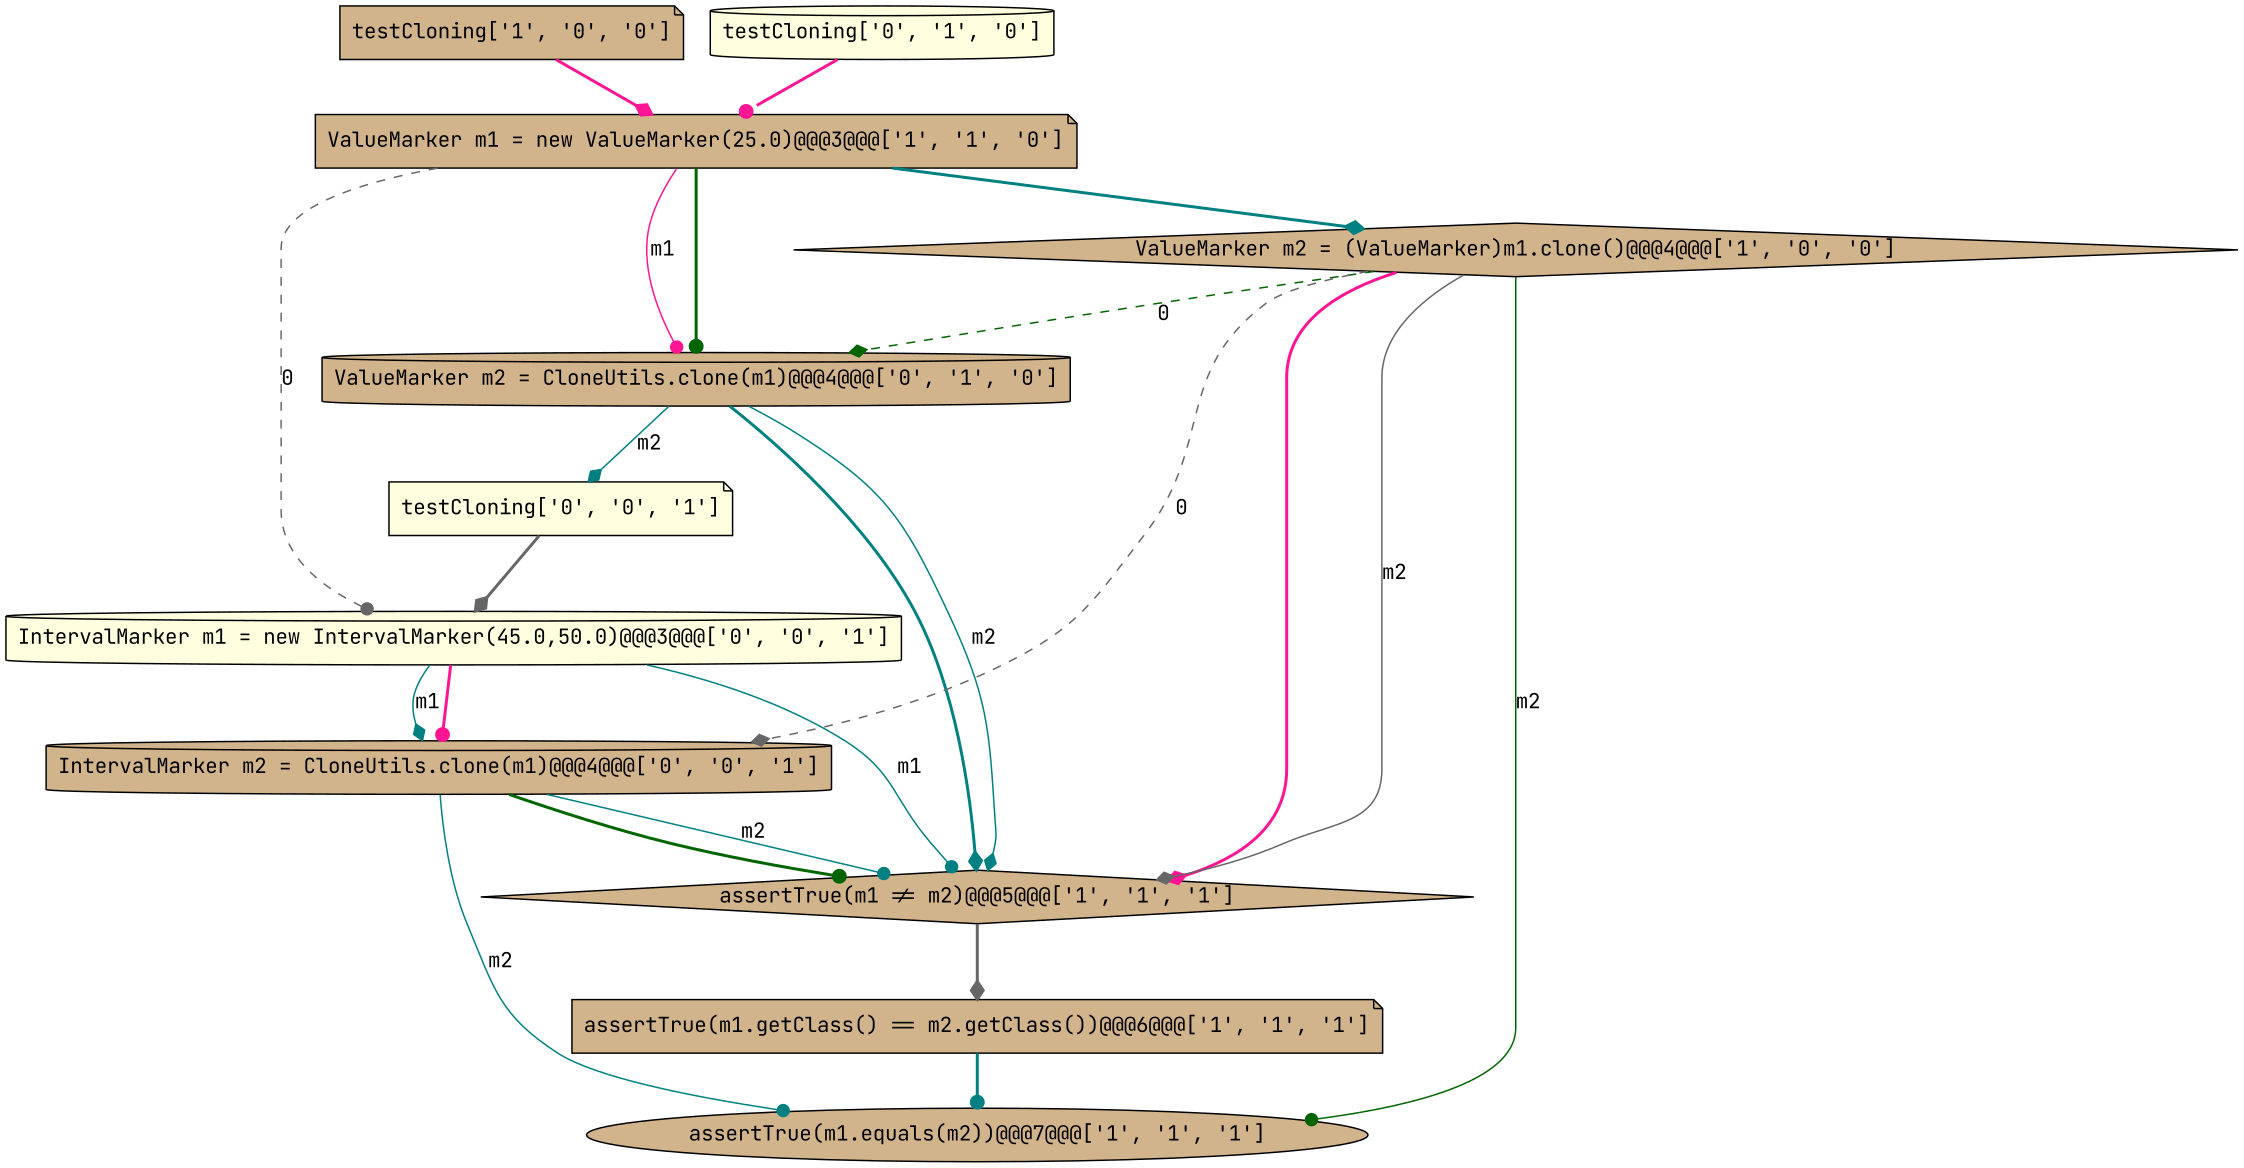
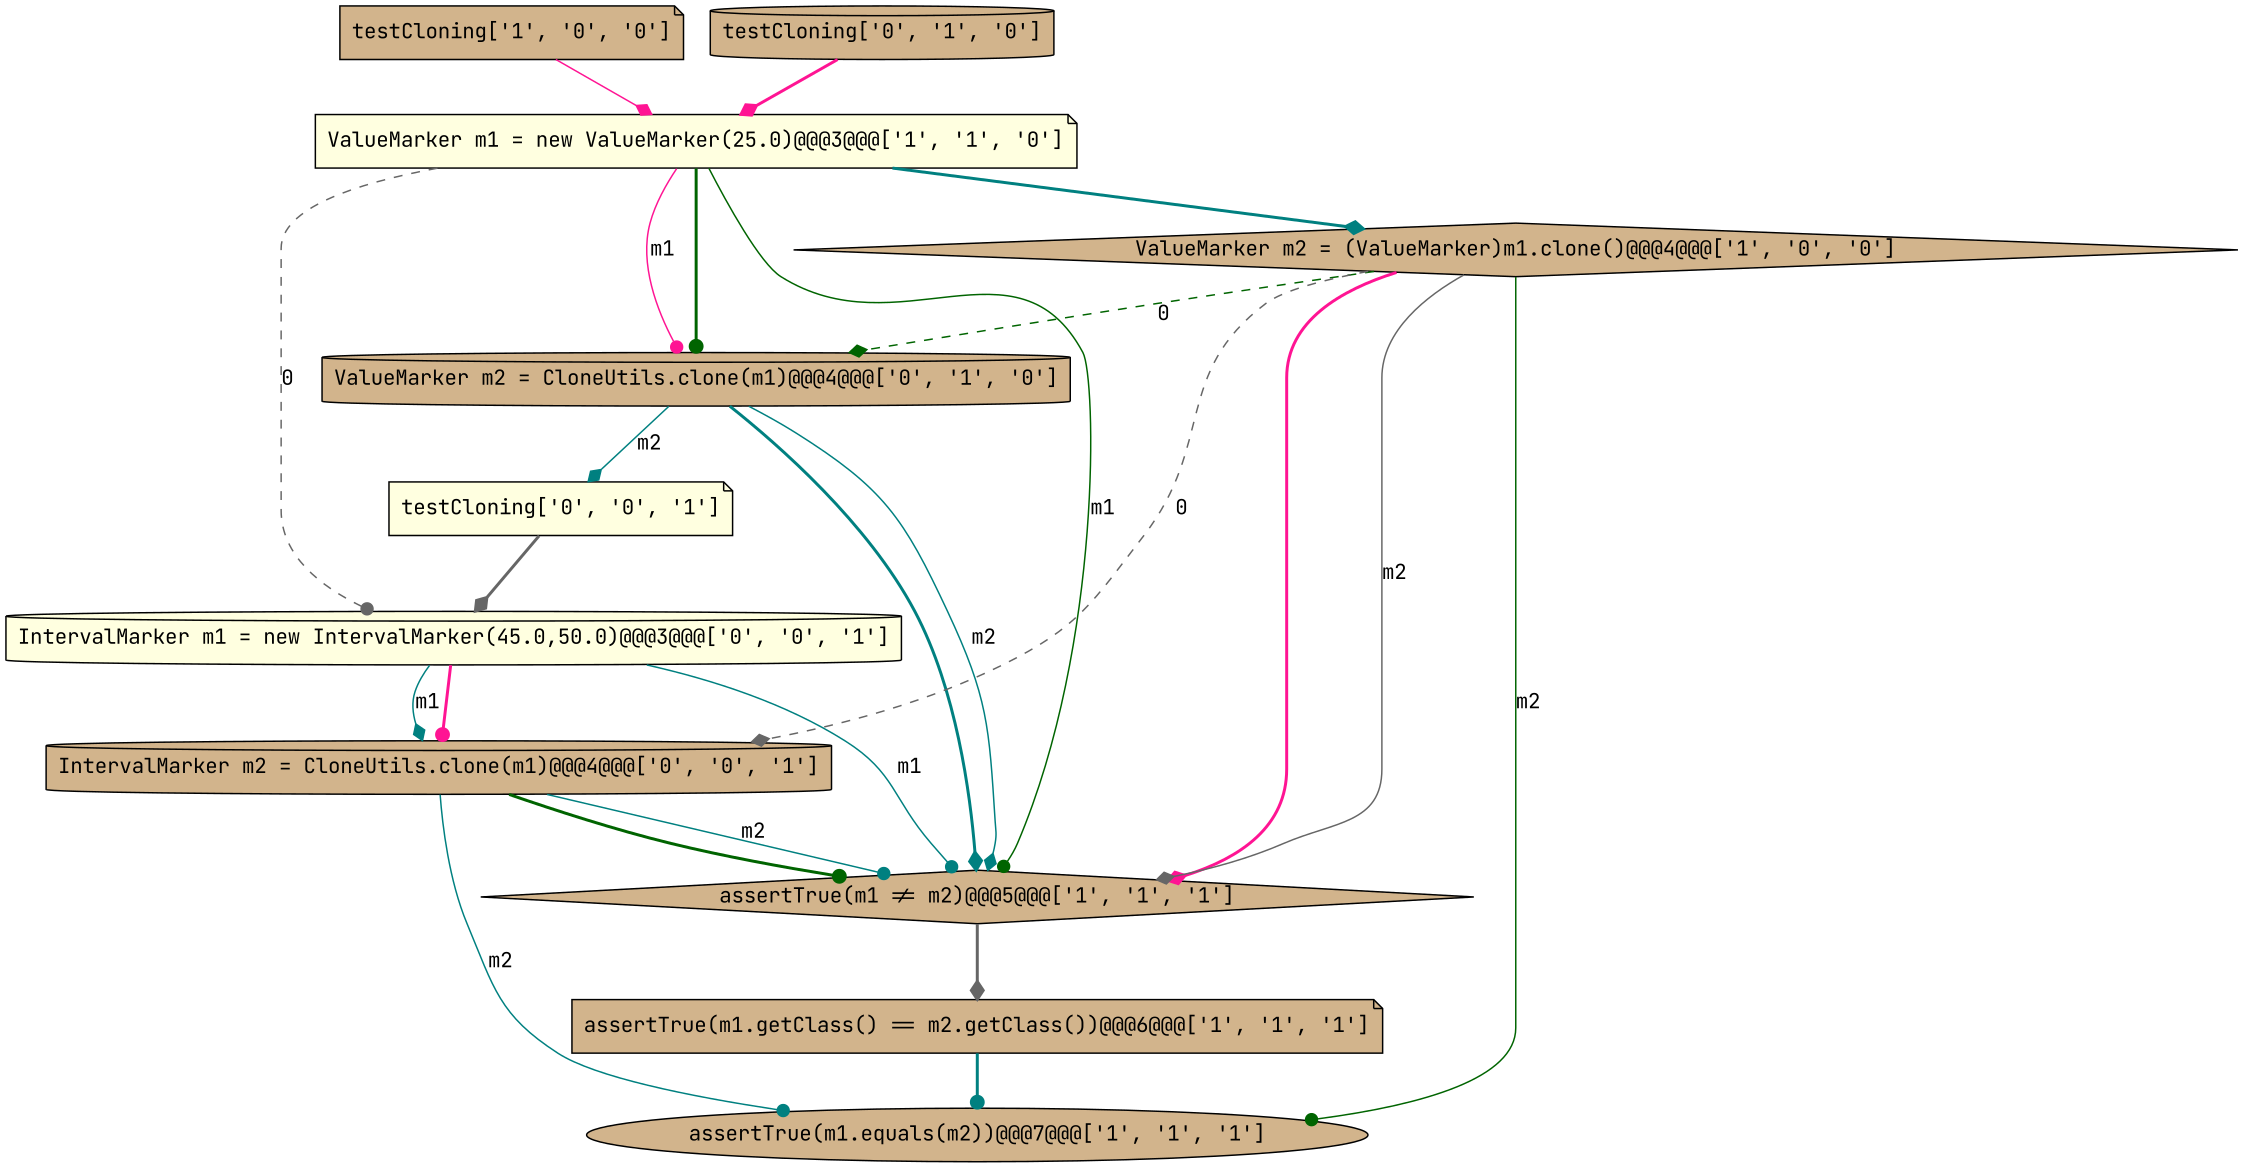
node "testCloning['0', '1', '0']": fillcolor lightyellow -> tan
edge "testCloning['1', '0', '0']" -> "ValueMarker m1 = new ValueMarker(25.0)@@@3@@@['1', '1', '0']": style bold -> solid
edge "testCloning['0', '1', '0']" -> "ValueMarker m1 = new ValueMarker(25.0)@@@3@@@['1', '1', '0']": arrowhead dot -> diamond
node "ValueMarker m1 = new ValueMarker(25.0)@@@3@@@['1', '1', '0']": fillcolor tan -> lightyellow
edge "ValueMarker m1 = new ValueMarker(25.0)@@@3@@@['1', '1', '0']" -> "assertTrue(m1 != m2)@@@5@@@['1', '1', '1']": added, label "m1"
